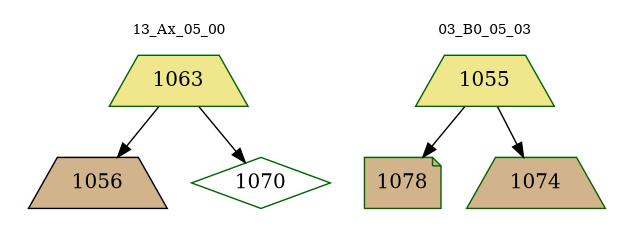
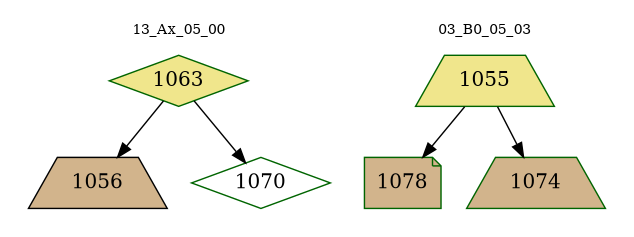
node "1063": shape trapezium -> diamond
